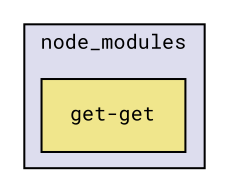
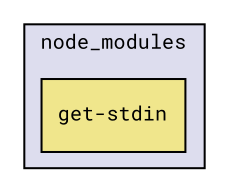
node "get-get": label "get-get" -> "get-stdin"
